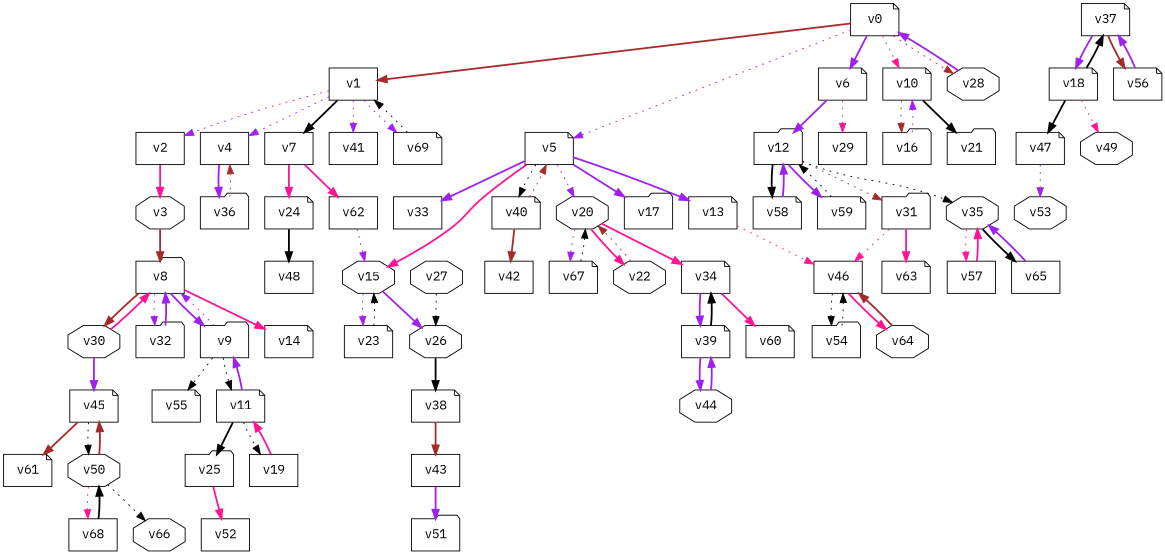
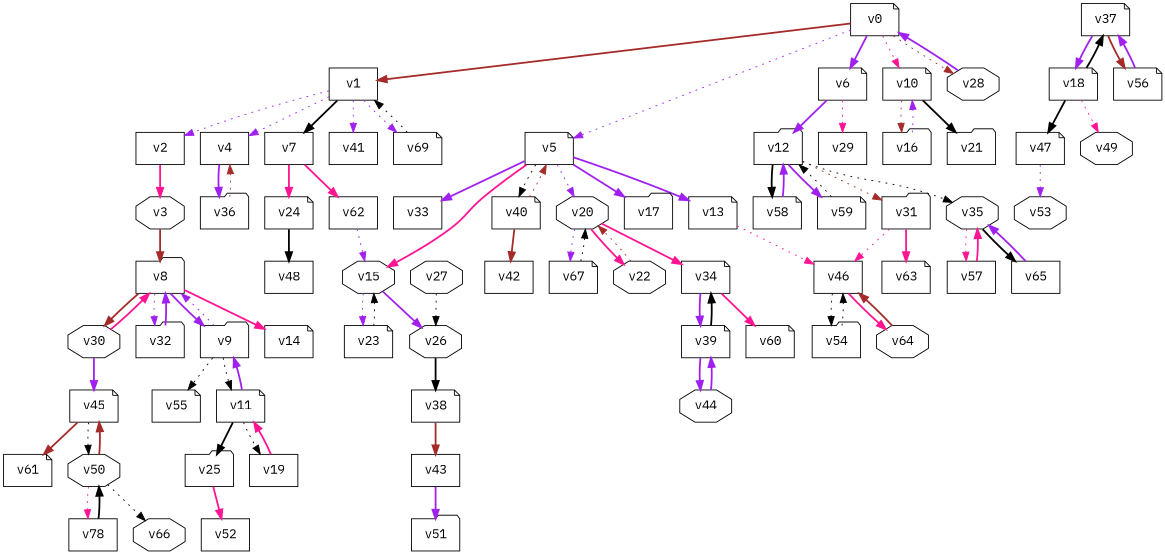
node "v68": label "v68" -> "v78"
